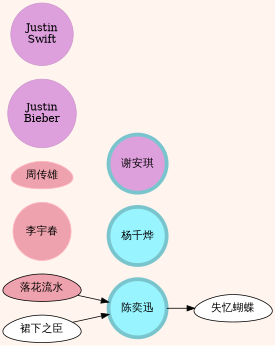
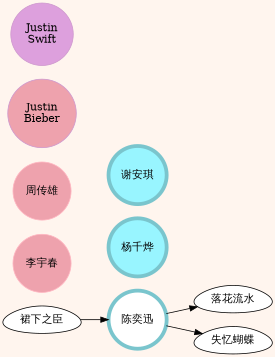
node "Justin Bieber": fillcolor plum -> lightpink2
node "谢安琪": fillcolor plum -> cadetblue1
node "周传雄": shape egg -> circle
node "落花流水": fillcolor lightpink2 -> white
edge "落花流水" -> "陈奕迅": reversed
node "陈奕迅": fillcolor cadetblue1 -> white
